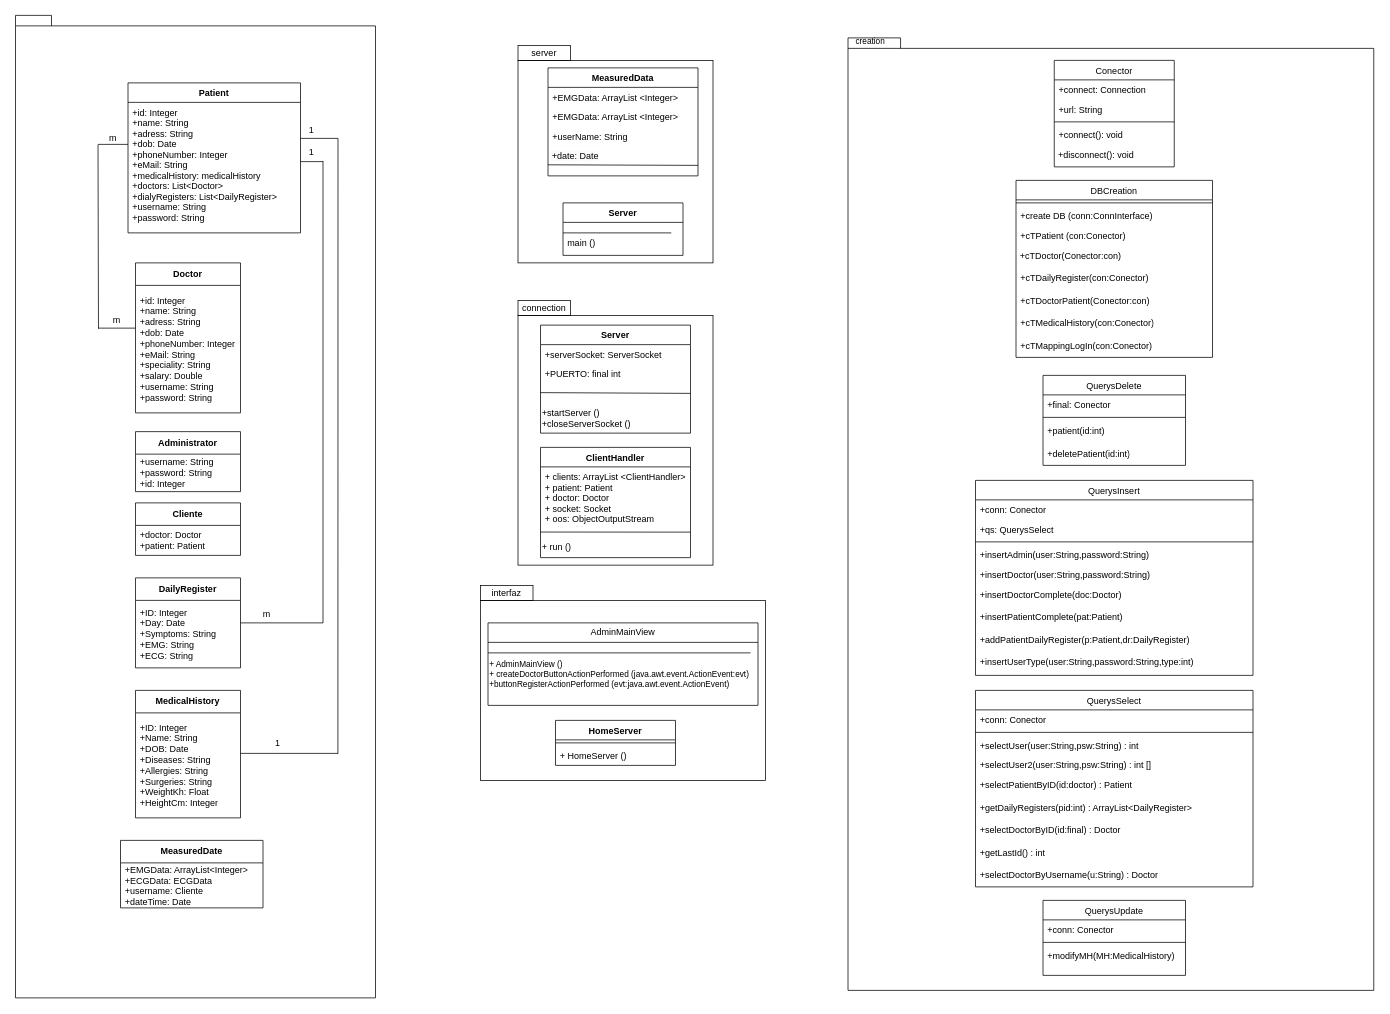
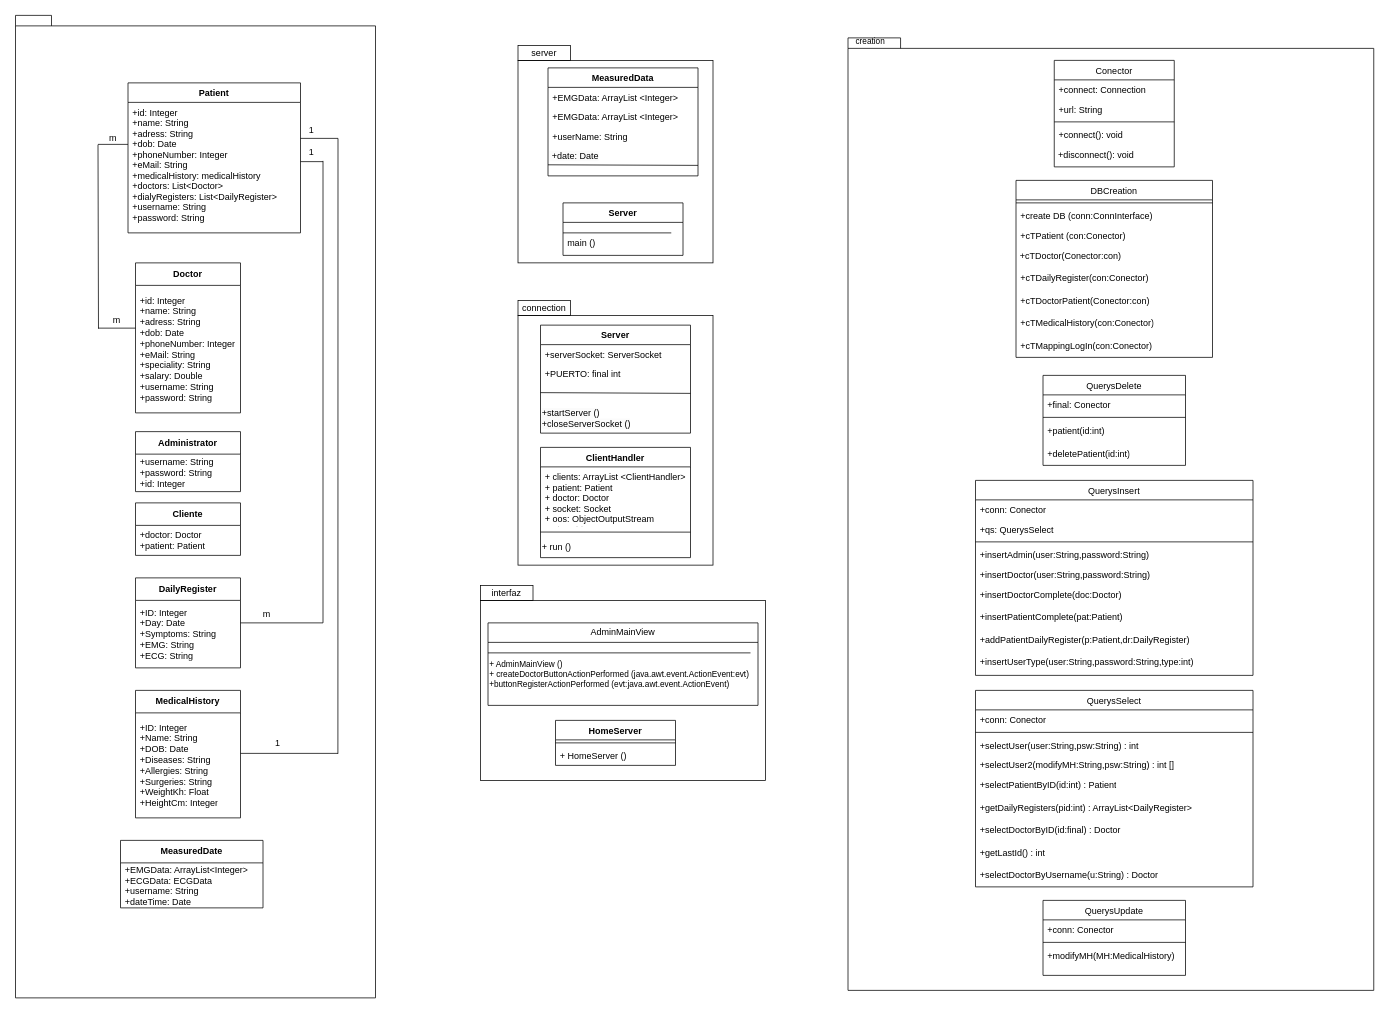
node "+selectUser2(user:String,psw:String) : int []": label "+selectUser2(user:String,psw:String) : int []" -> "+selectUser2(modifyMH:String,psw:String) : int []"
node "+selectPatientByID(id:doctor) : Patient": label "+selectPatientByID(id:doctor) : Patient" -> "+selectPatientByID(id:int) : Patient"
node "+EMGData: ArrayList<Integer> +ECGData: ECGData +username: Cliente +dateTime: Date": label "+EMGData: ArrayList<Integer> +ECGData: ECGData +username: Cliente +dateTime: Date" -> "+EMGData: ArrayList<Integer> +ECGData: ECGData +username: String +dateTime: Date"
